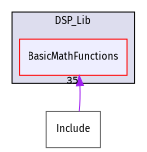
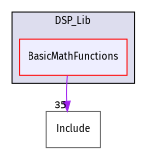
edge "Include" -> "BasicMathFunctions": reversed
